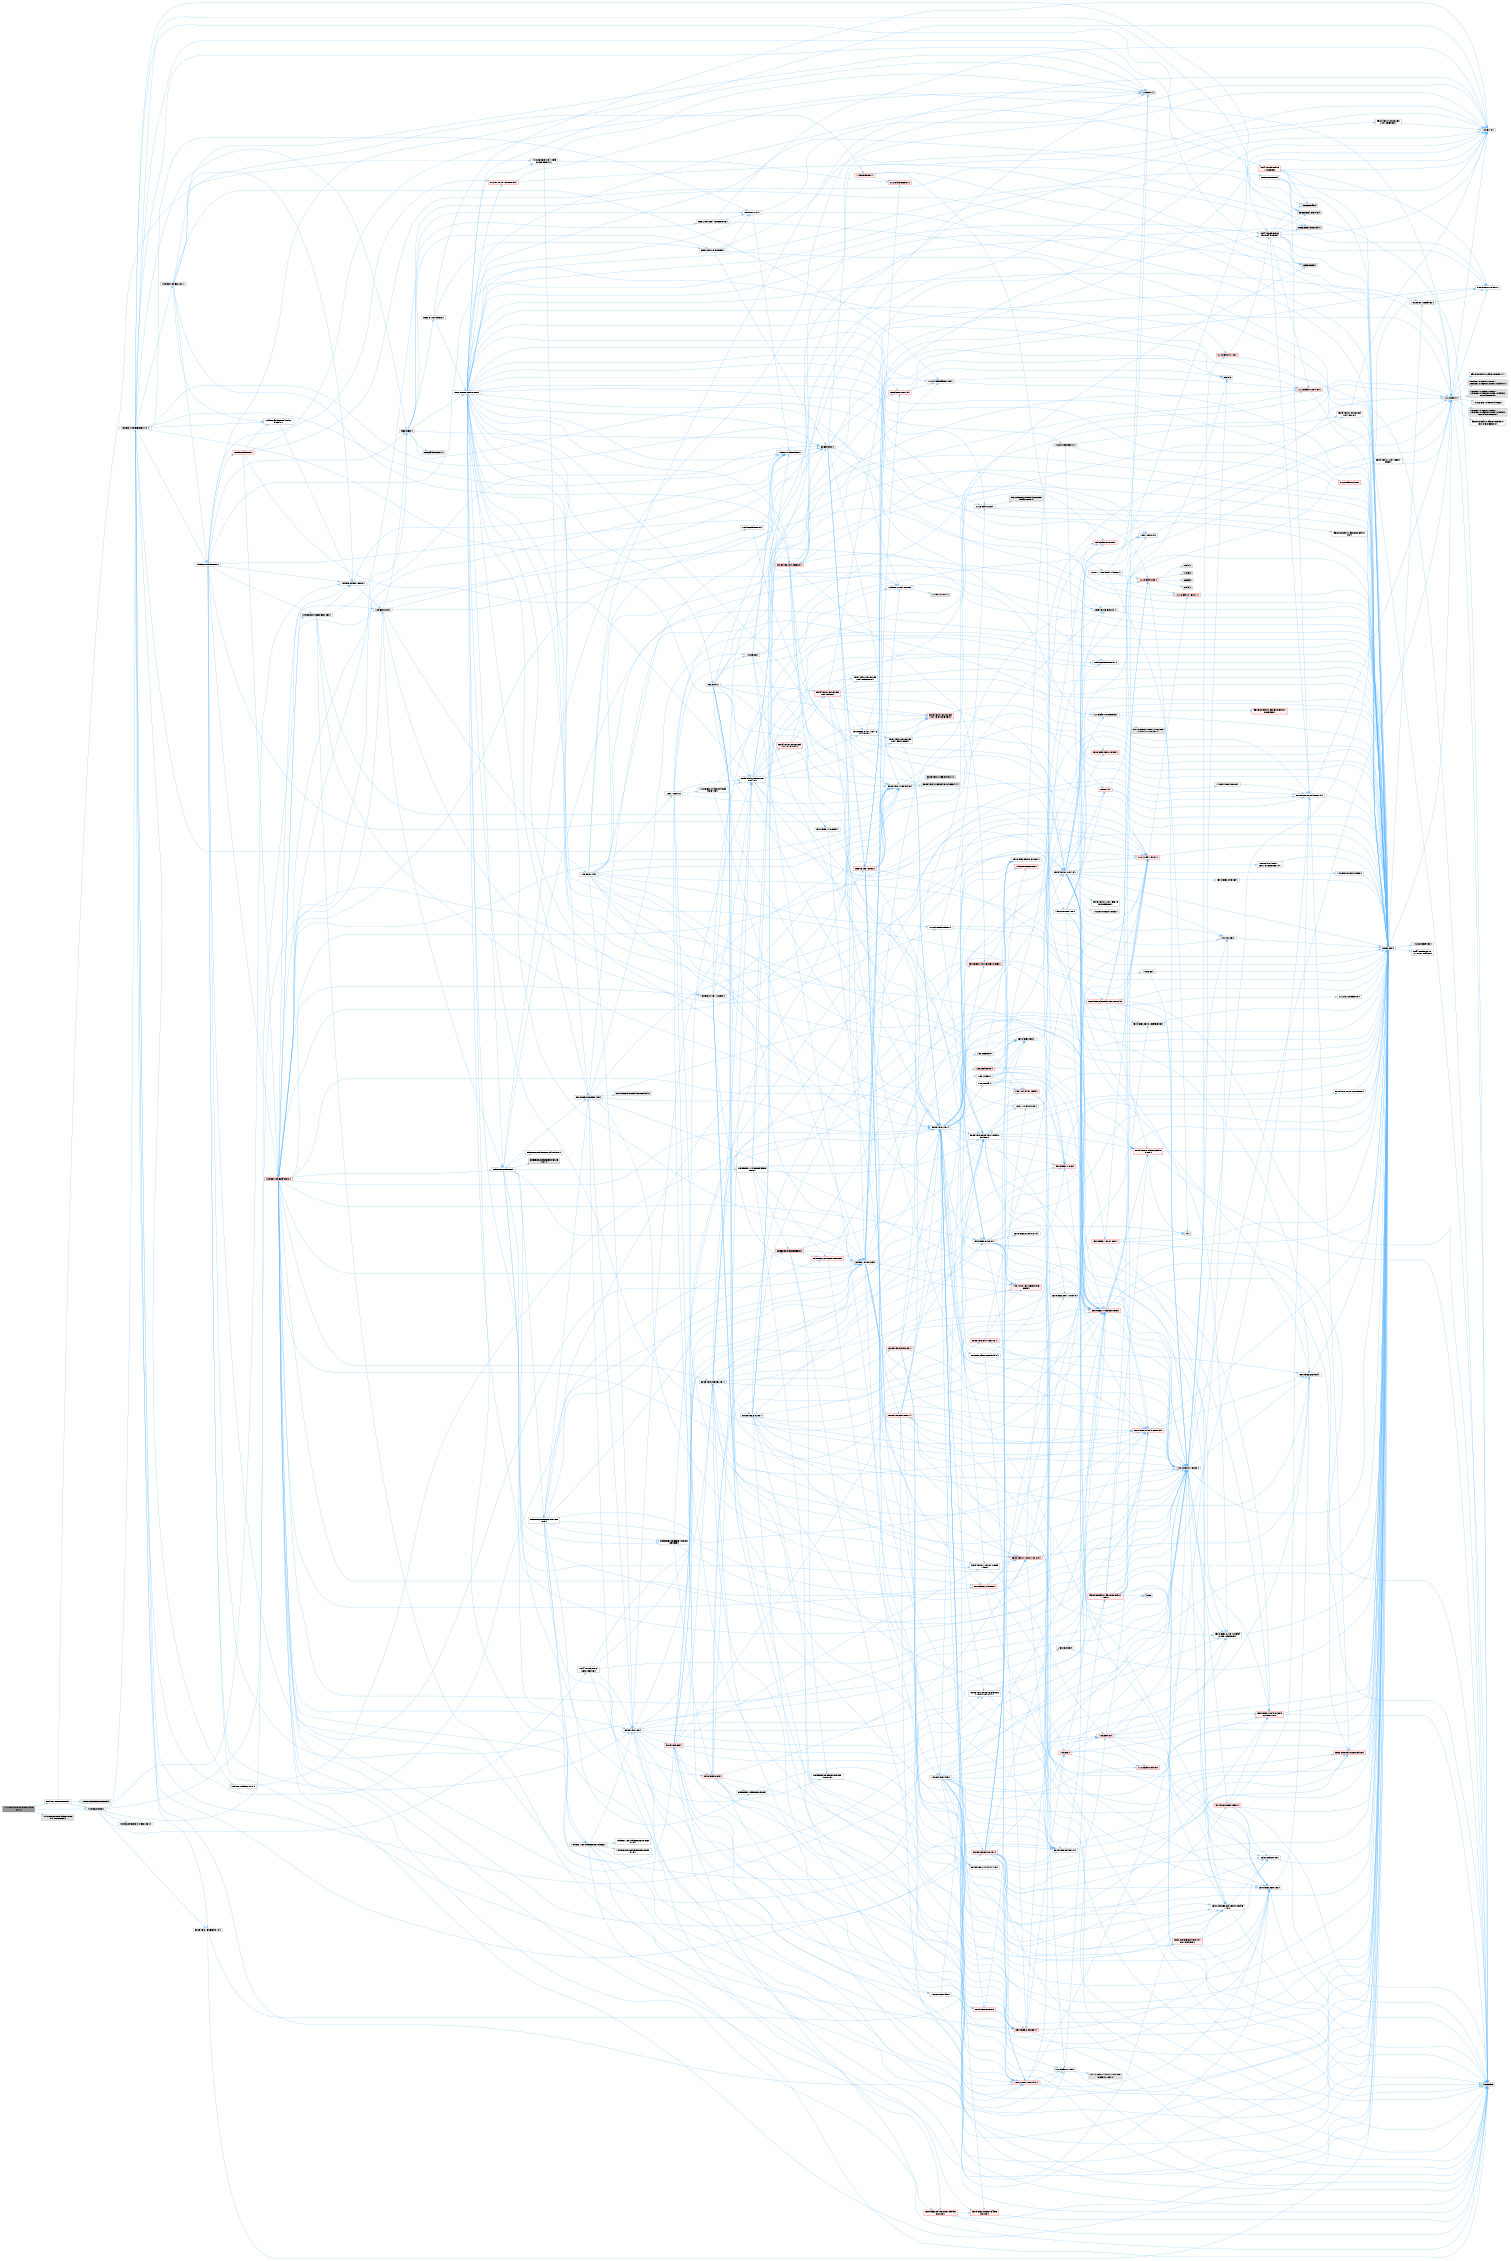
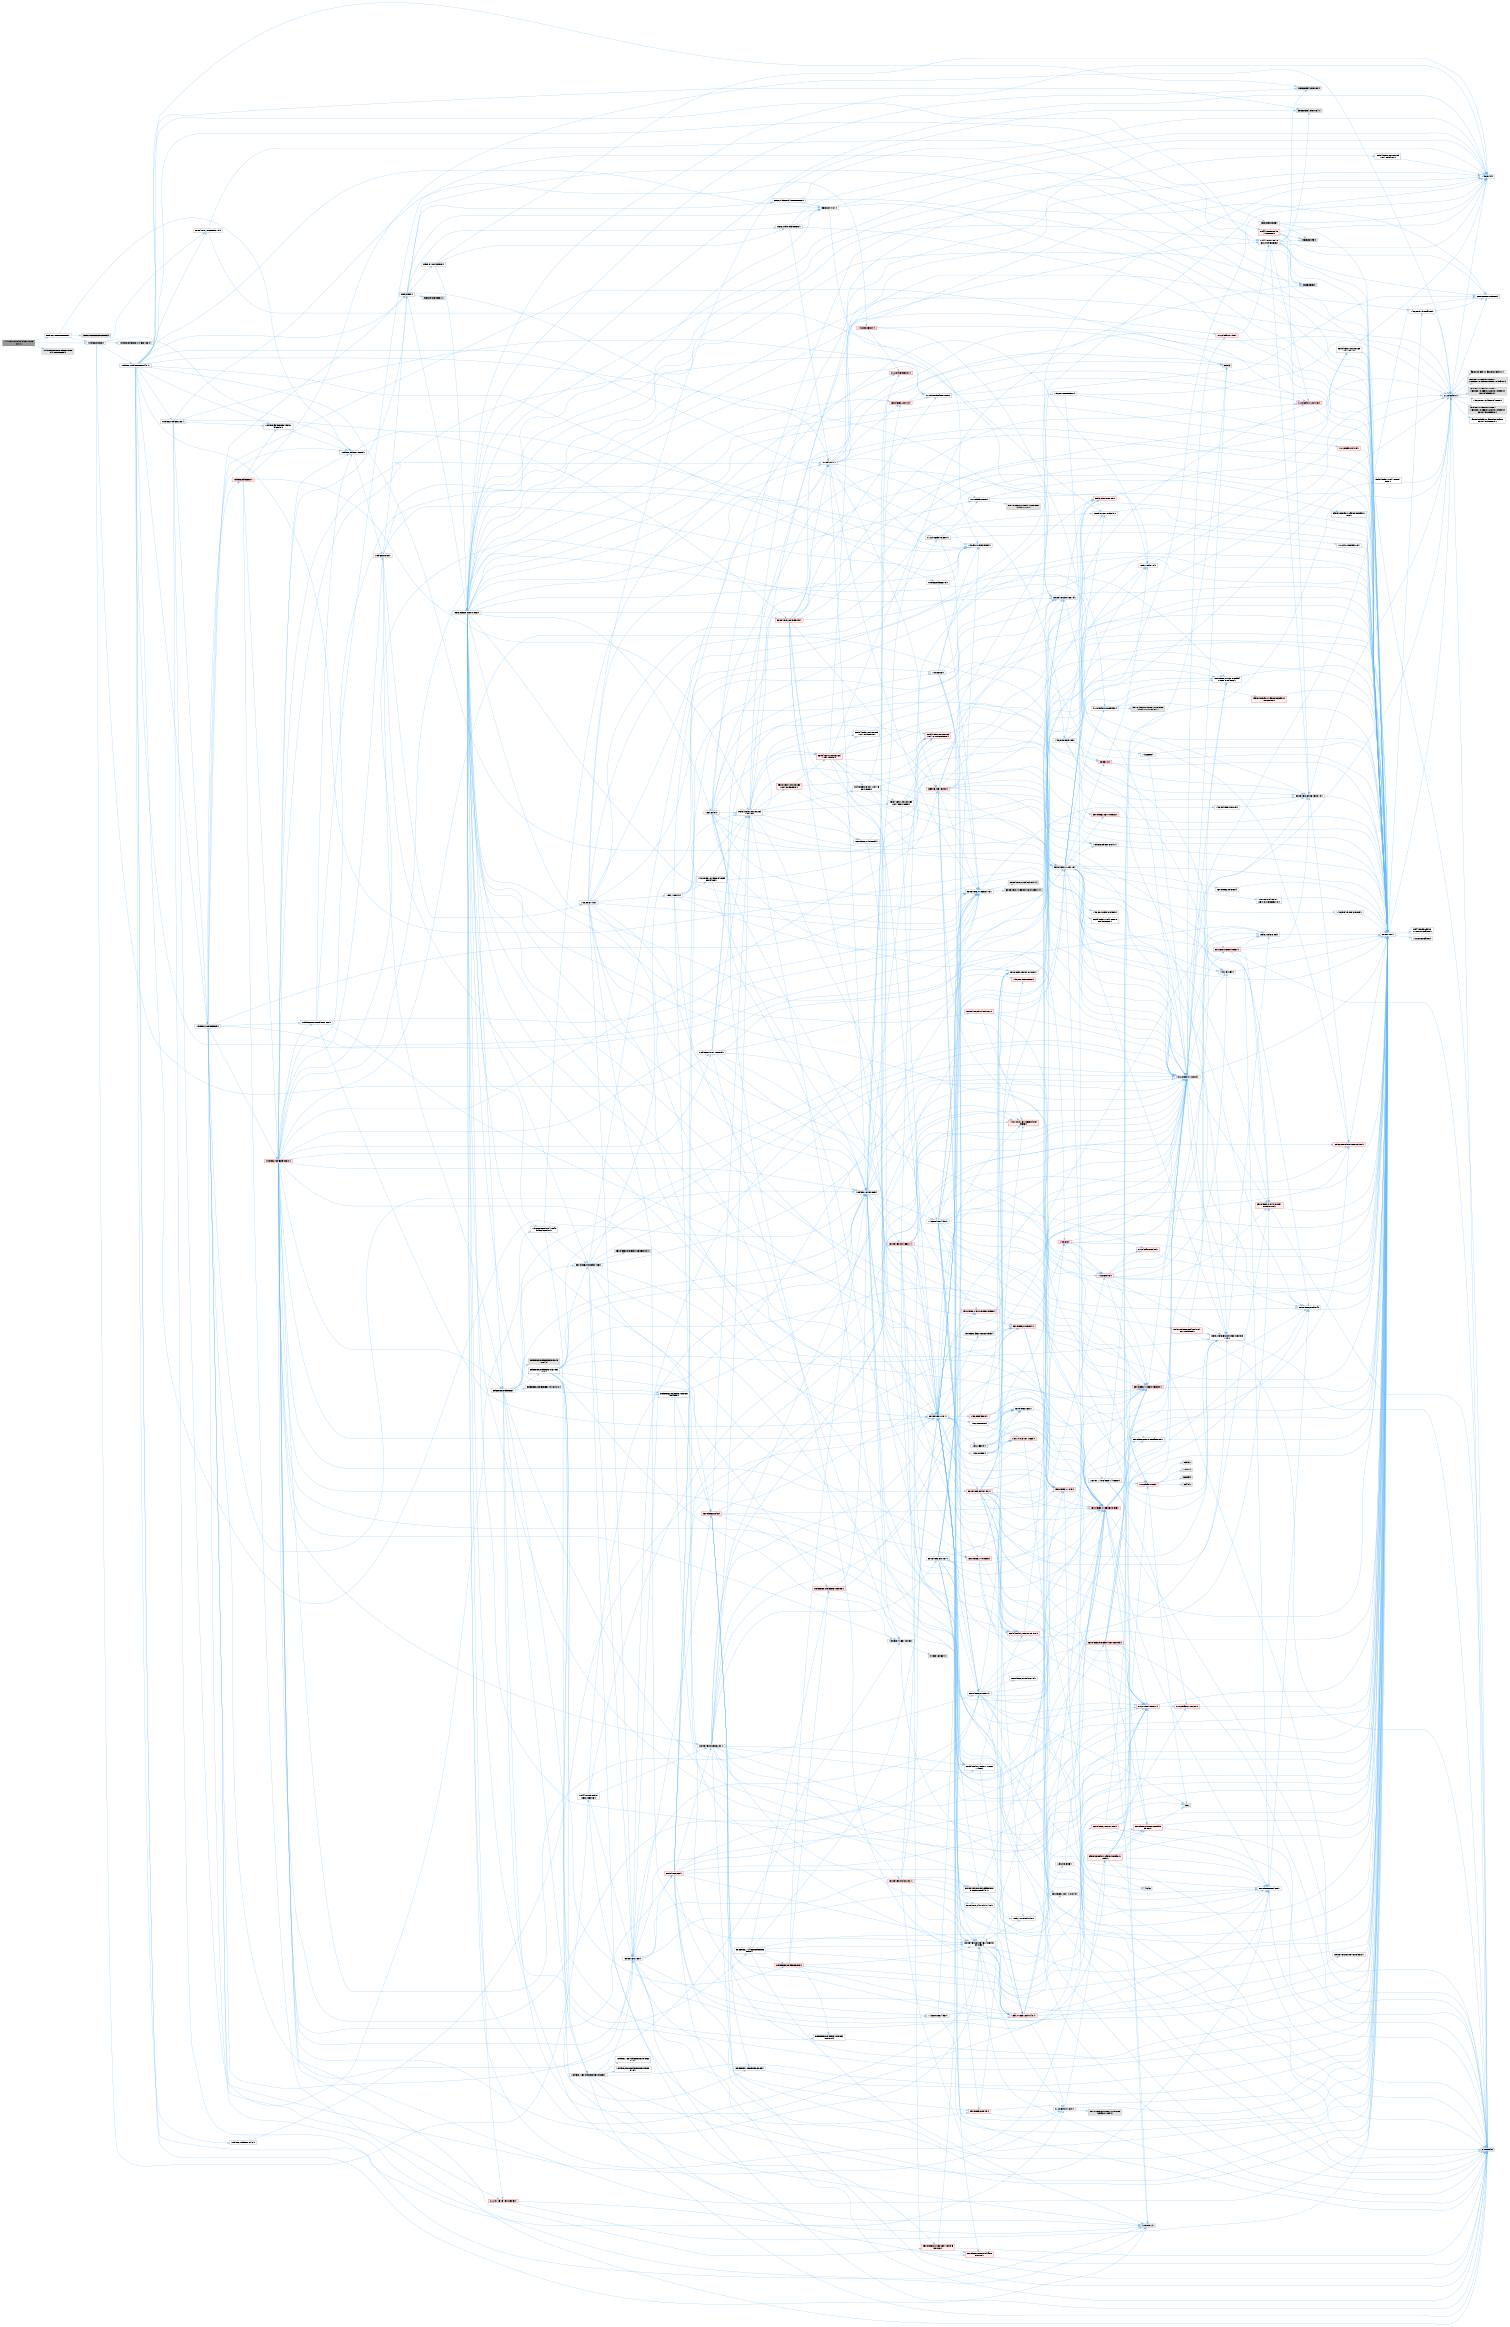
edge "Misc/EnumClassFlags.h" -> "CoreGlobals.h": reversed
edge "UObject/Object.h" -> "UObject/Script.h": removed
edge "Containers/SparseArray.h" -> "Misc/AssertionMacros.h": now "Templates/Tuple.h" -> "Misc/AssertionMacros.h"
